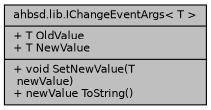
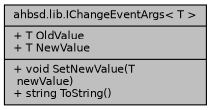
node "ahbsd.lib.IChangeEventArgs< T >": text "+ newValue ToString()" -> "+ string ToString()"
